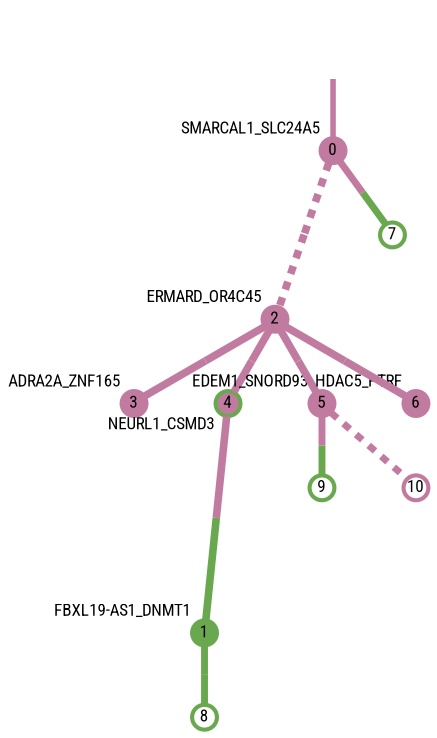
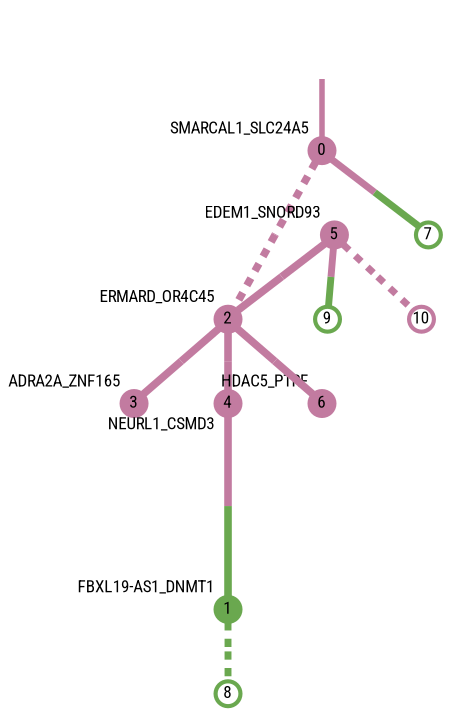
edge "2 ERMARD_OR4C45" -> "5 EDEM1_SNORD93": reversed
node "4 NEURL1_CSMD3": color #6aa84fff -> #c27ba0ff
edge "1 FBXL19-AS1_DNMT1" -> "8": style solid -> dashed
